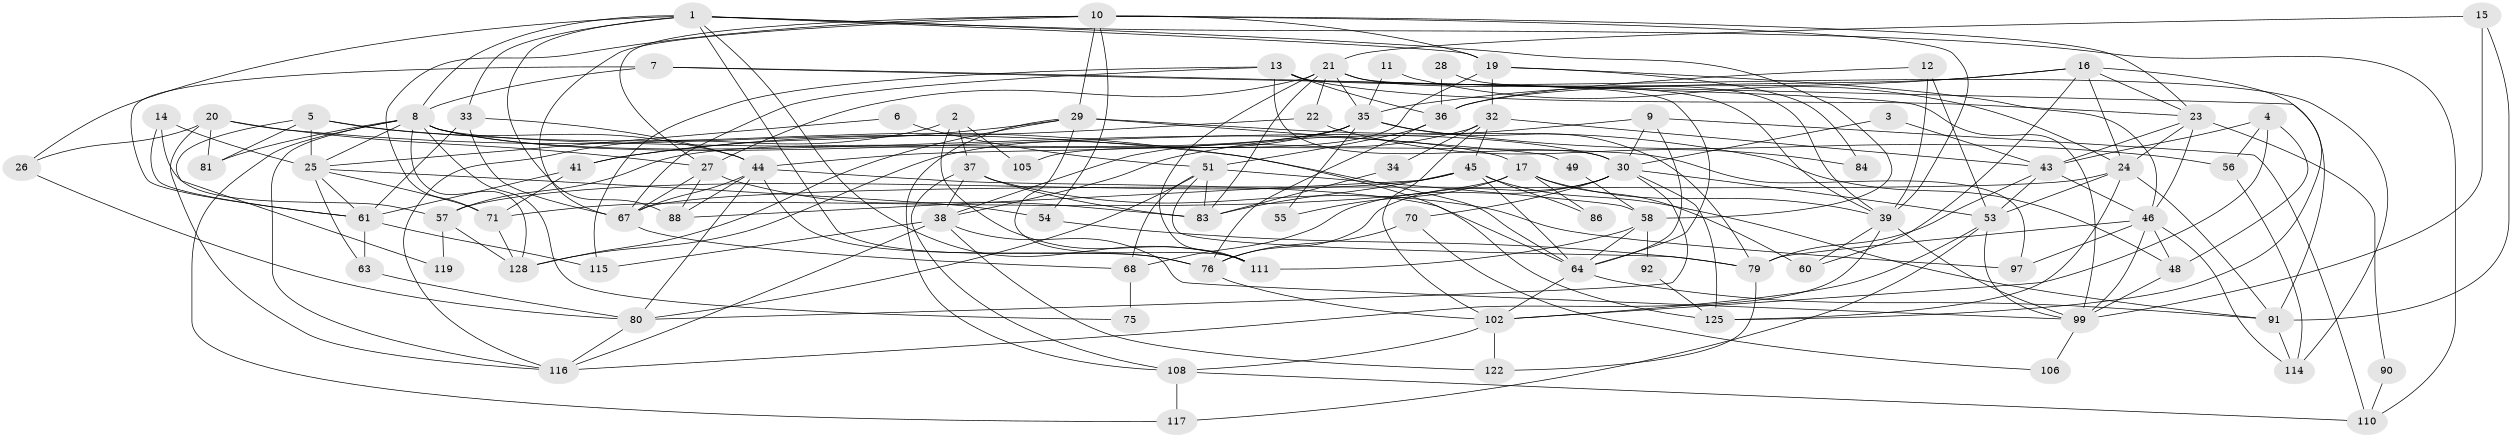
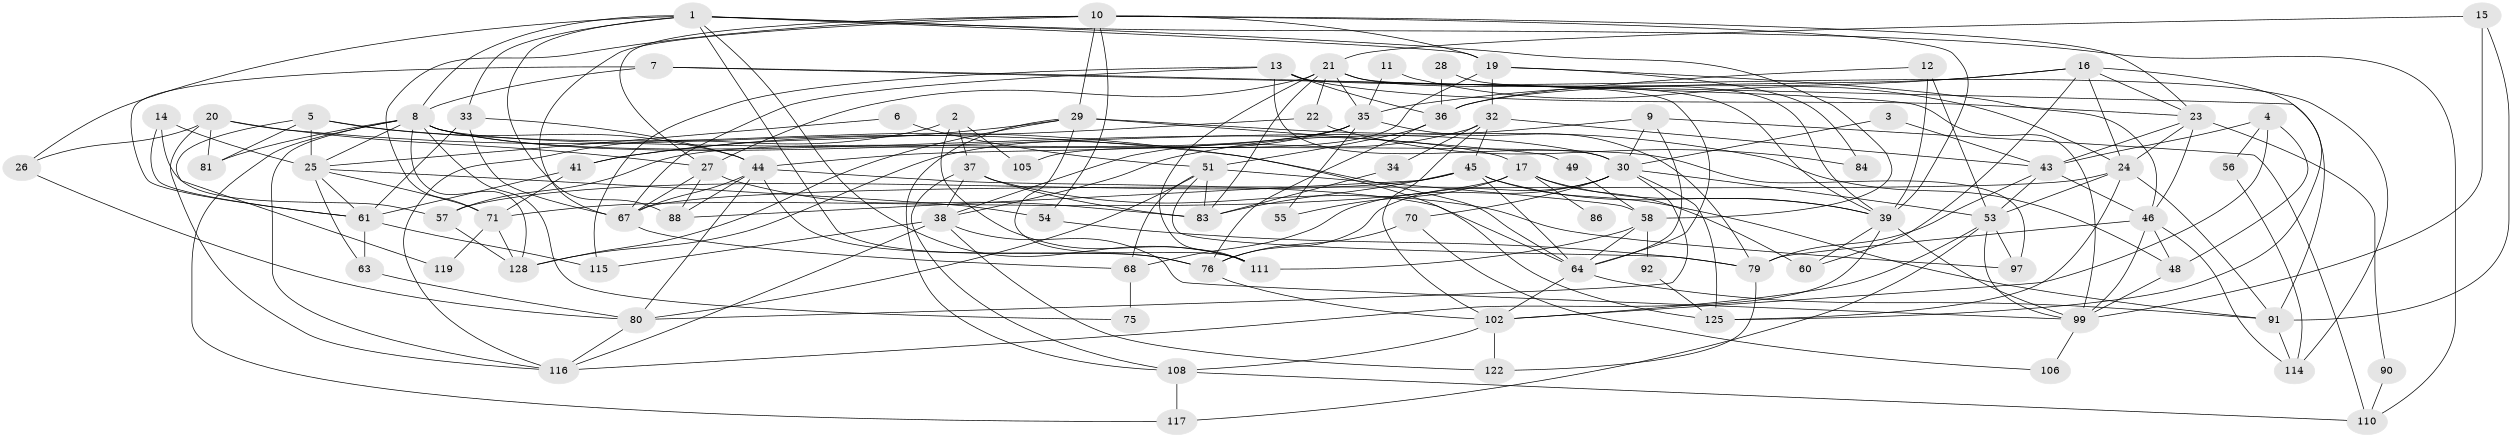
edge "35" -- "56": removed
edge "45" -- "86": now "45" -- "39"
edge "57" -- "119": now "71" -- "119"
edge "46" -- "97": now "53" -- "97"
